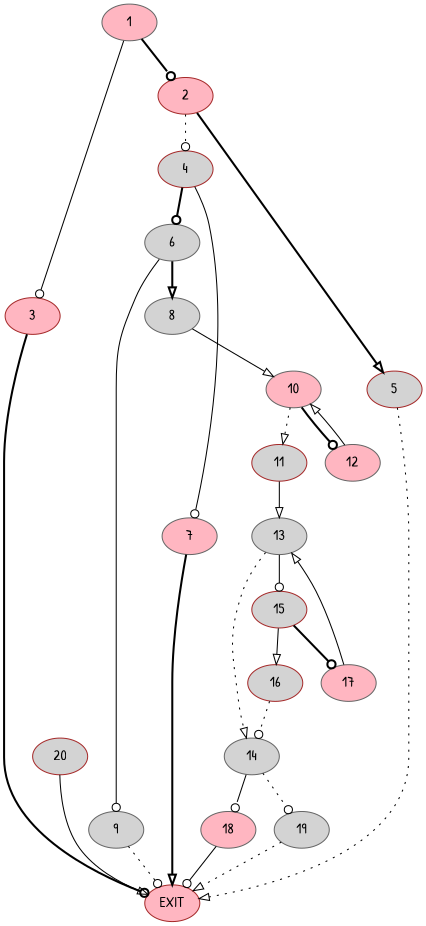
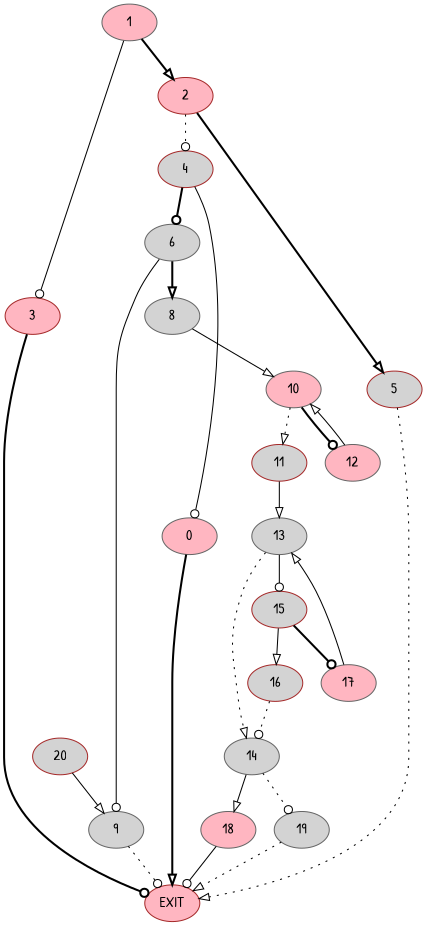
edge "1" -> "2": arrowhead odot -> onormal
node "7": label "7" -> "0"
edge "14" -> "18": arrowhead odot -> onormal
edge "20" -> "EXIT": now "20" -> "9"
